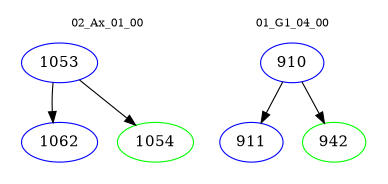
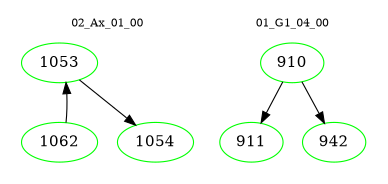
node "1053": color blue -> green
node "910": color blue -> green
edge "1053" -> "1062": reversed
node "1062": color blue -> green
node "911": color blue -> green
